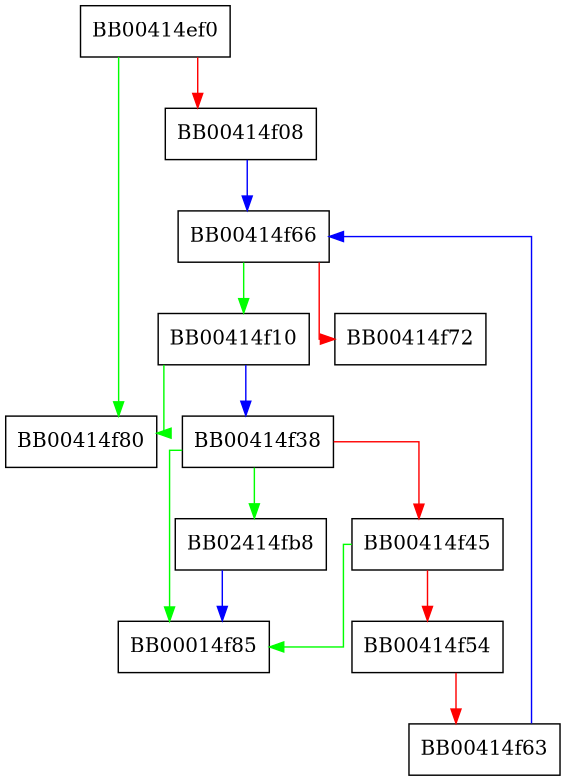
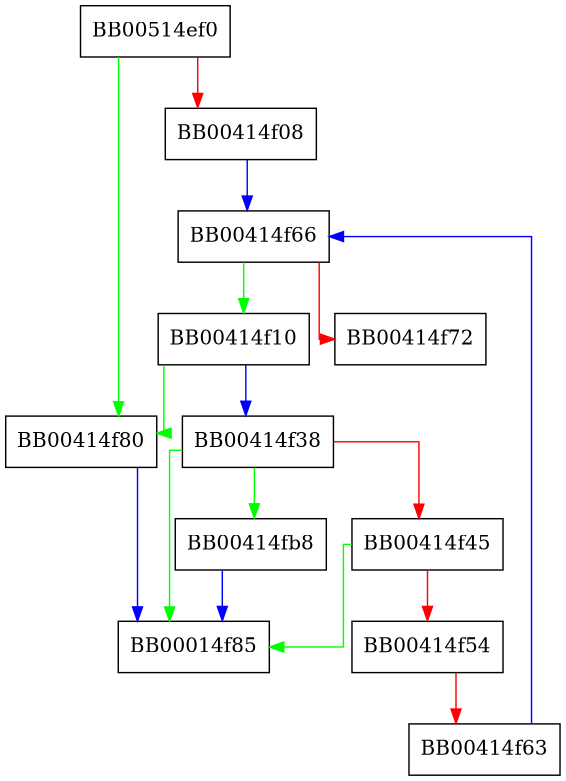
node "BB00414ef0": label "BB00414ef0" -> "BB00514ef0"
edge "BB00414f80" -> "BB00014f85": added
node "BB02414fb8": label "BB02414fb8" -> "BB00414fb8"
